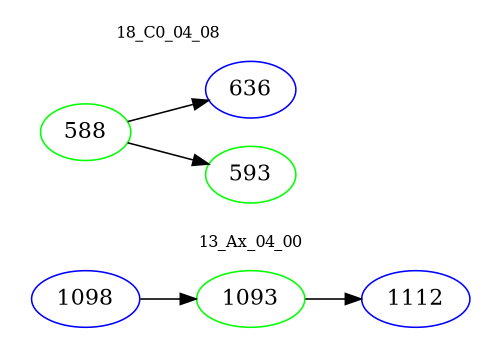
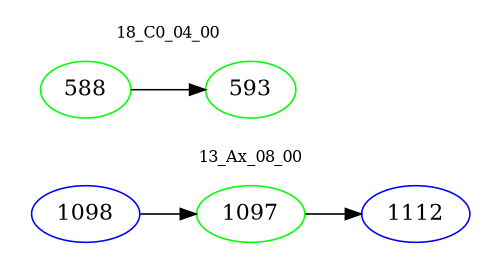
cluster "18_C0_04_08": label "18_C0_04_08" -> "18_C0_04_00"
node "636": removed
cluster "13_Ax_04_00": label "13_Ax_04_00" -> "13_Ax_08_00"
node "1093": label "1093" -> "1097"
